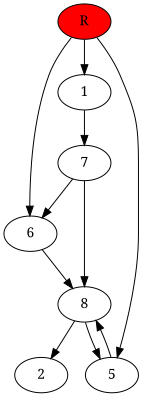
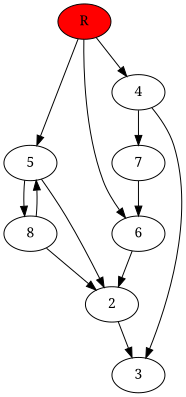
node "1": label "1" -> "4"
edge "5" -> "2": added
edge "7" -> "8": removed
edge "6" -> "8": now "6" -> "2"
node "3": added
